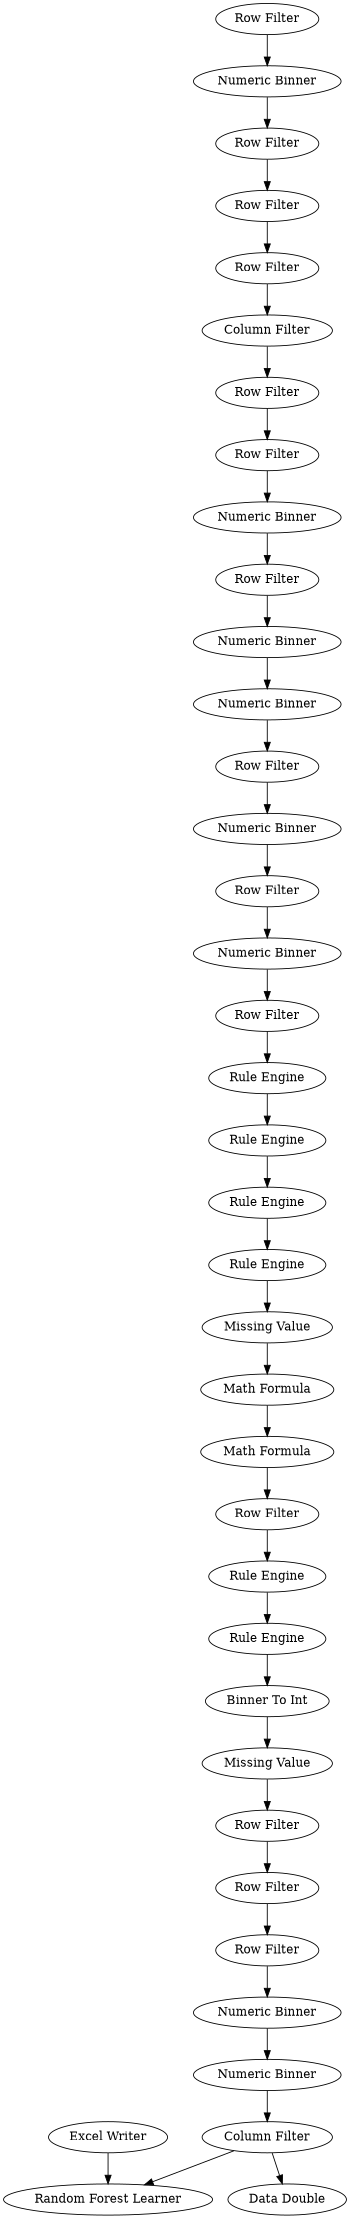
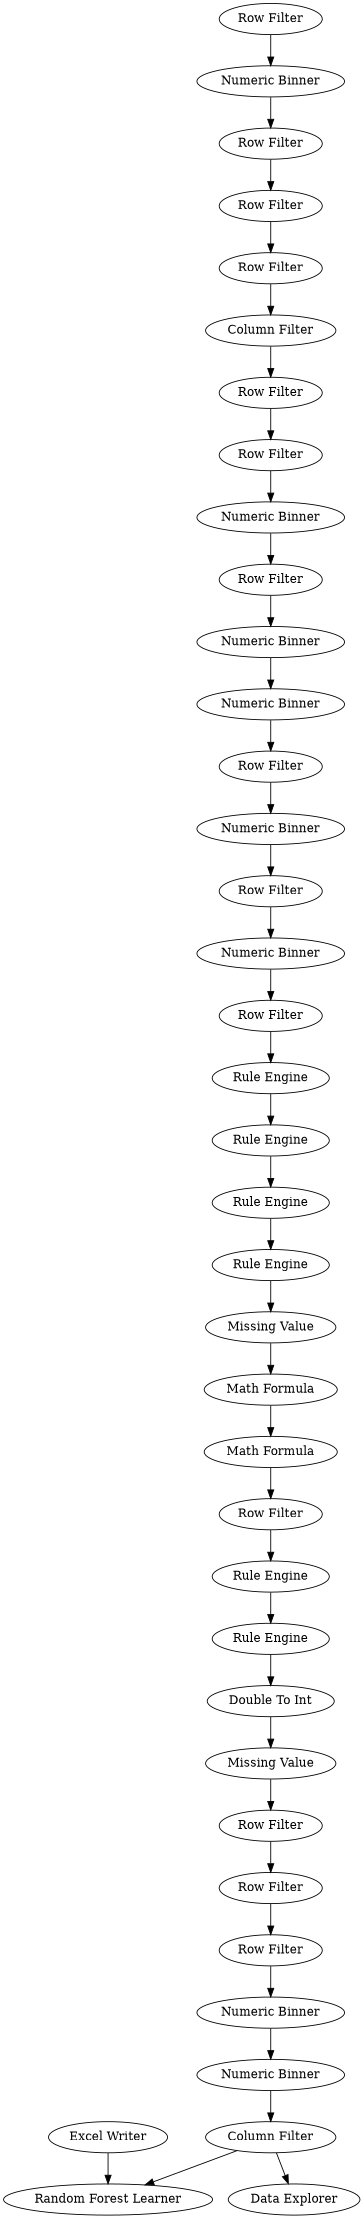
node "Binner To Int": label "Binner To Int" -> "Double To Int"
node "Data Double": label "Data Double" -> "Data Explorer"
